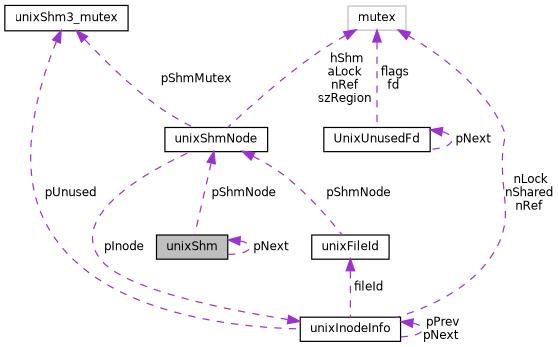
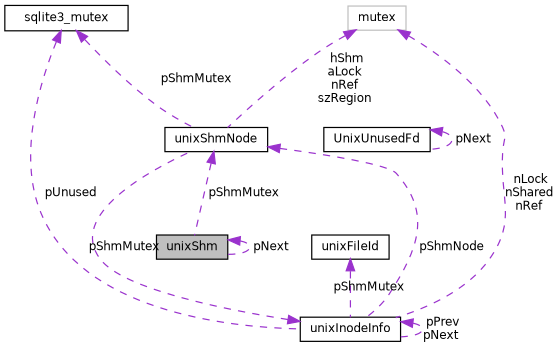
node "unixShm3_mutex": label "unixShm3_mutex" -> "sqlite3_mutex"
edge "UnixUnusedFd" -> "mutex": removed, label "flags fd"
edge "unixFileId" -> "unixShmNode": now "unixInodeInfo" -> "unixShmNode"
edge "unixShm" -> "unixShmNode": label " pShmNode" -> " pShmMutex"
edge "unixShmNode" -> "unixInodeInfo": label " pInode" -> " pShmMutex"
edge "unixInodeInfo" -> "unixFileId": label " fileId" -> " pShmMutex"
